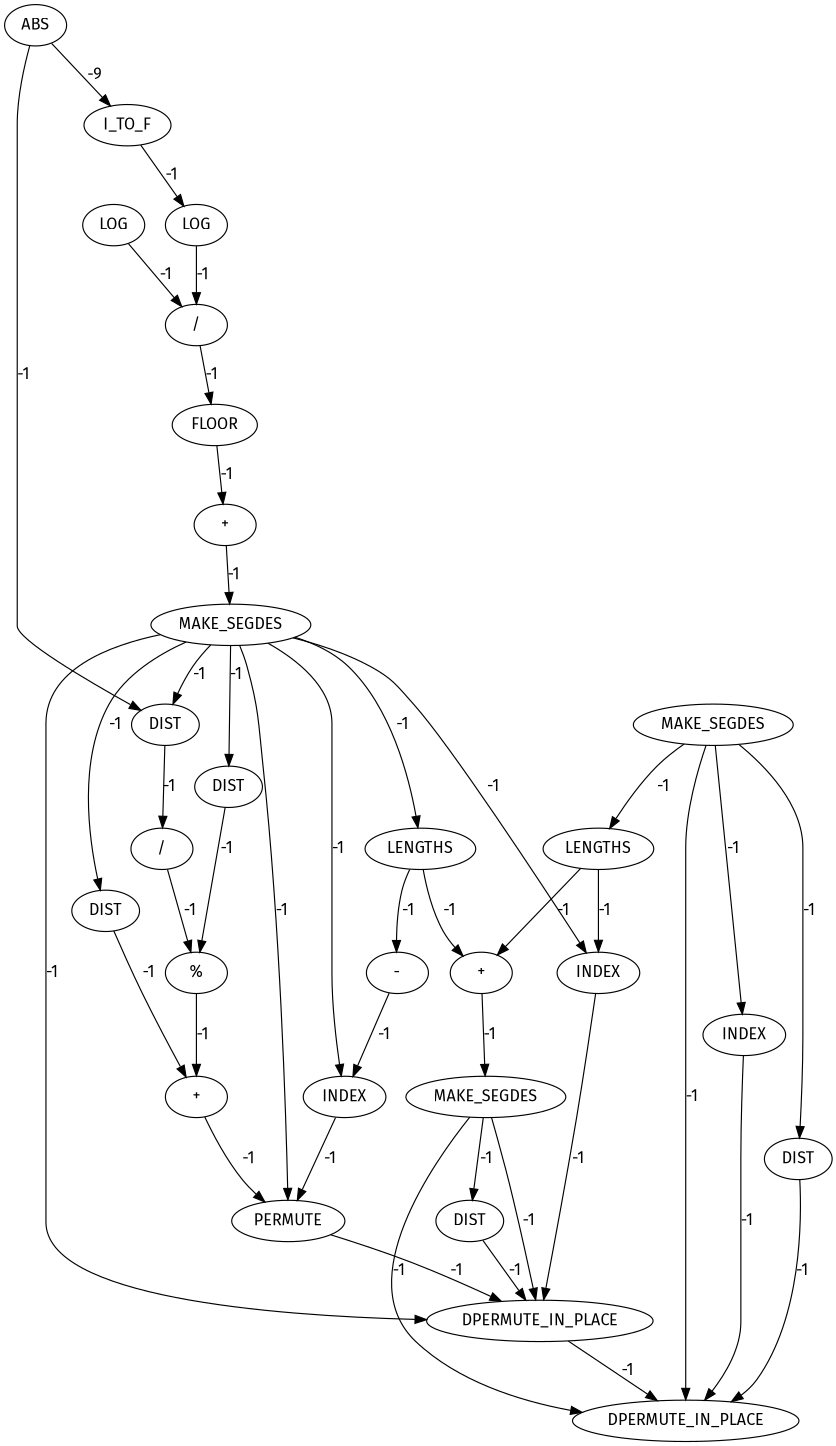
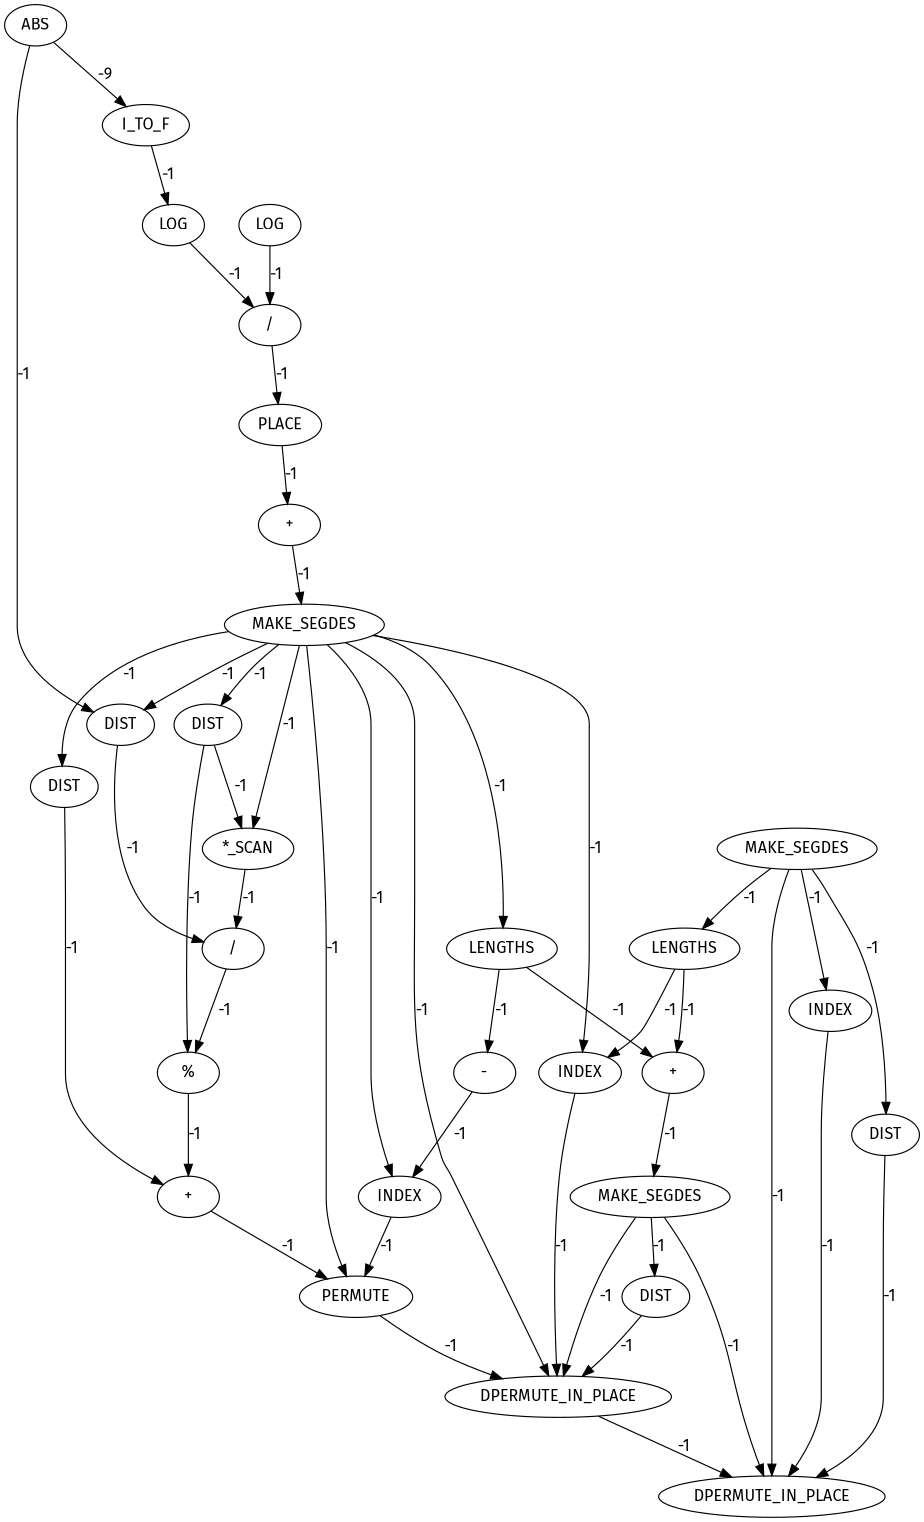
node "FLOOR": label "FLOOR" -> "PLACE"
node "*_SCAN": added
